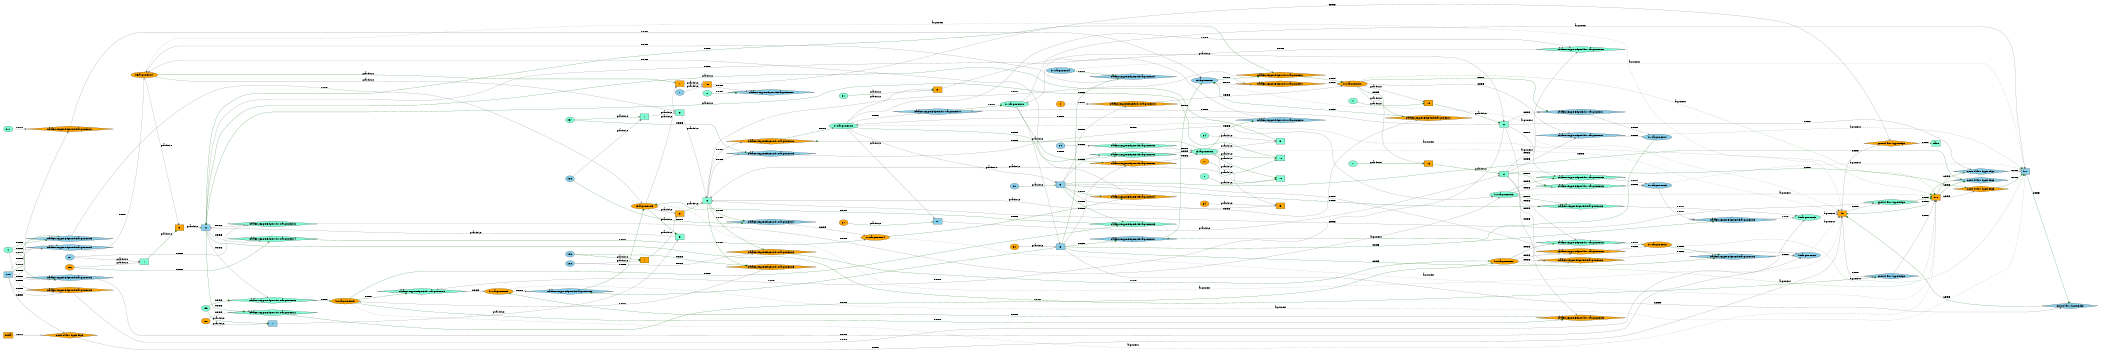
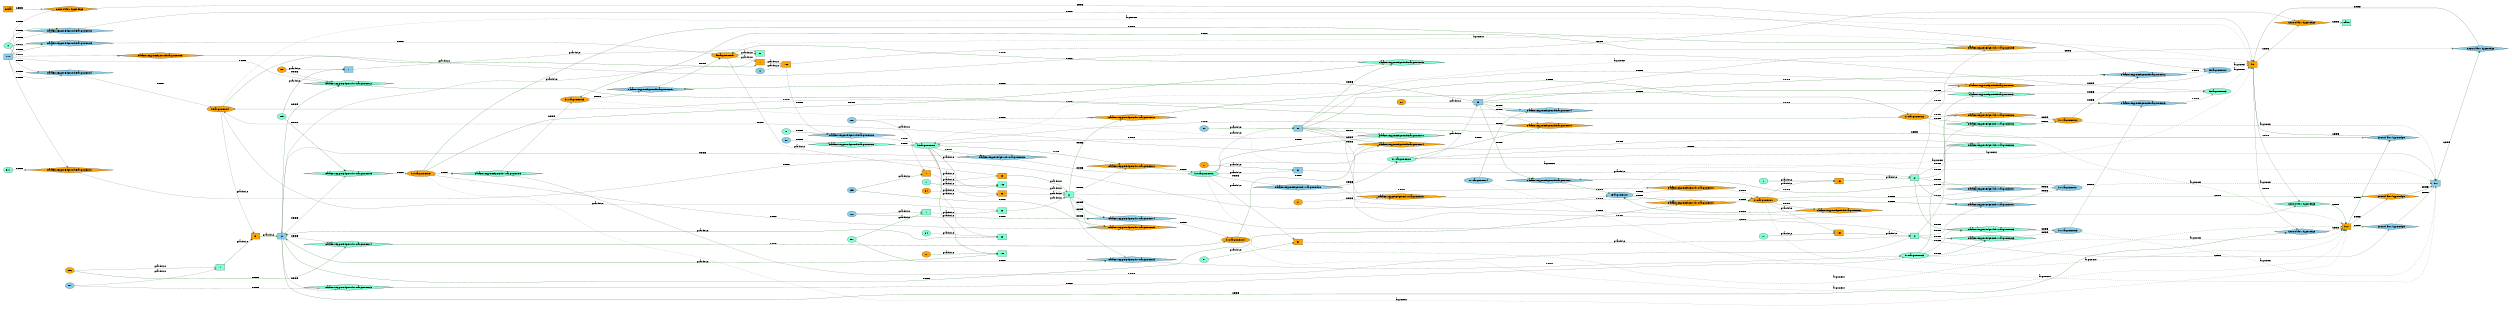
edge "DataFowHyperEdge_7_h5_argument_0" -> "h5_argument_0": added, label "DFHE"
edge "h17_argument_1" -> "DataFowHyperEdge_6_h5_argument_1": label "argument" -> "DFHE"
edge "true" -> "DataFowHyperEdge_0_h5_argument_3": now "true" -> "DataFowHyperEdge_1_h10_argument_2"
